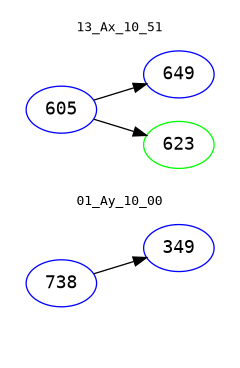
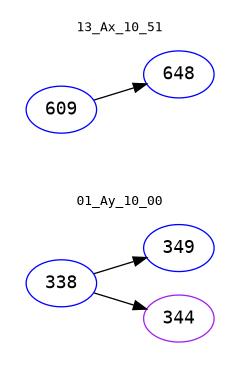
node "649": label "649" -> "648"
node "605": label "605" -> "609"
node "623": removed
node "738": label "738" -> "338"
node "344": added
